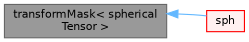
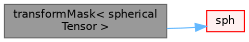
edge "sph" -> "transformMask< spherical Tensor >": reversed
